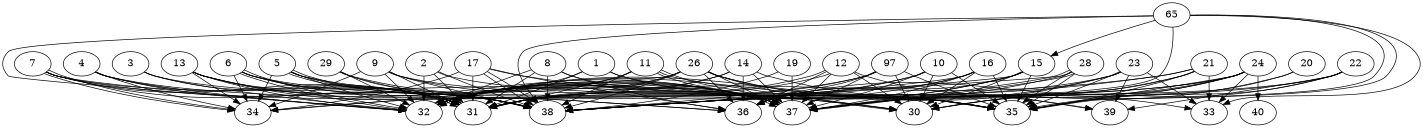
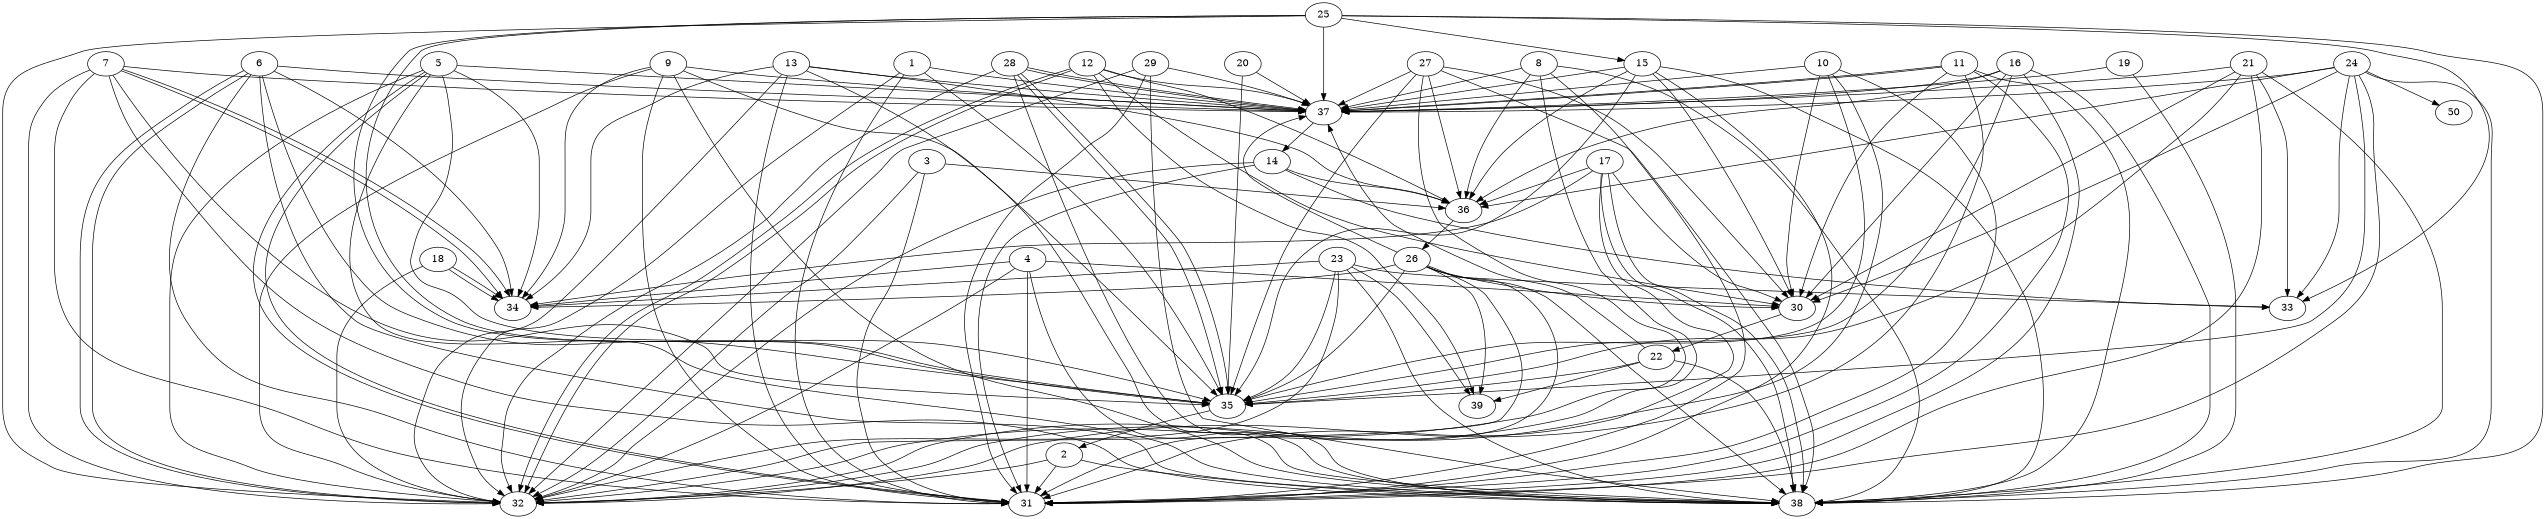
node "65": label "65" -> "25"
node "97": label "97" -> "27"
edge "26" -> "36": reversed
edge "14" -> "37": reversed
edge "2" -> "35": reversed
edge "22" -> "30": reversed
node "40": label "40" -> "50"
node "18": added
